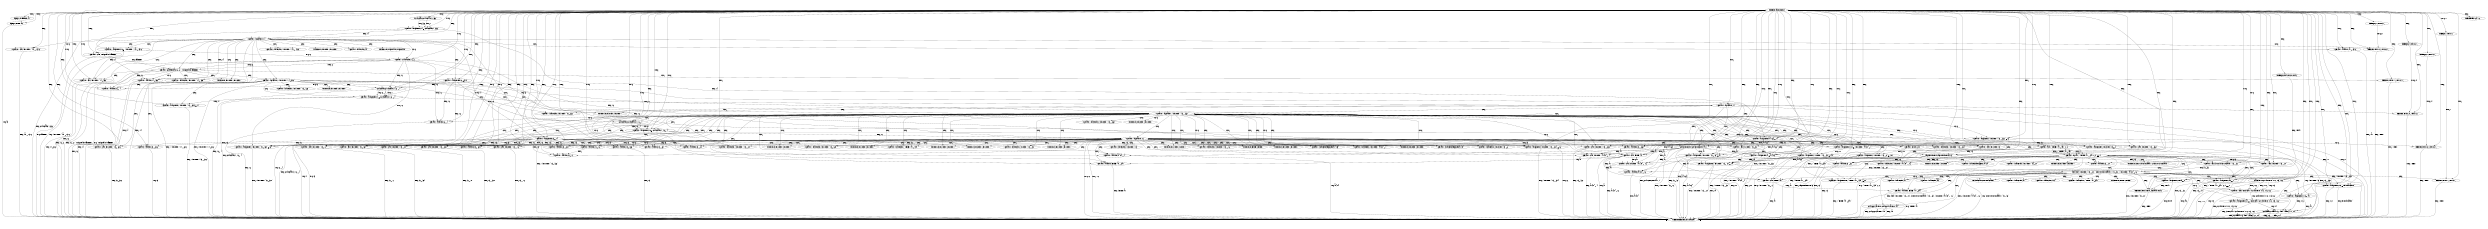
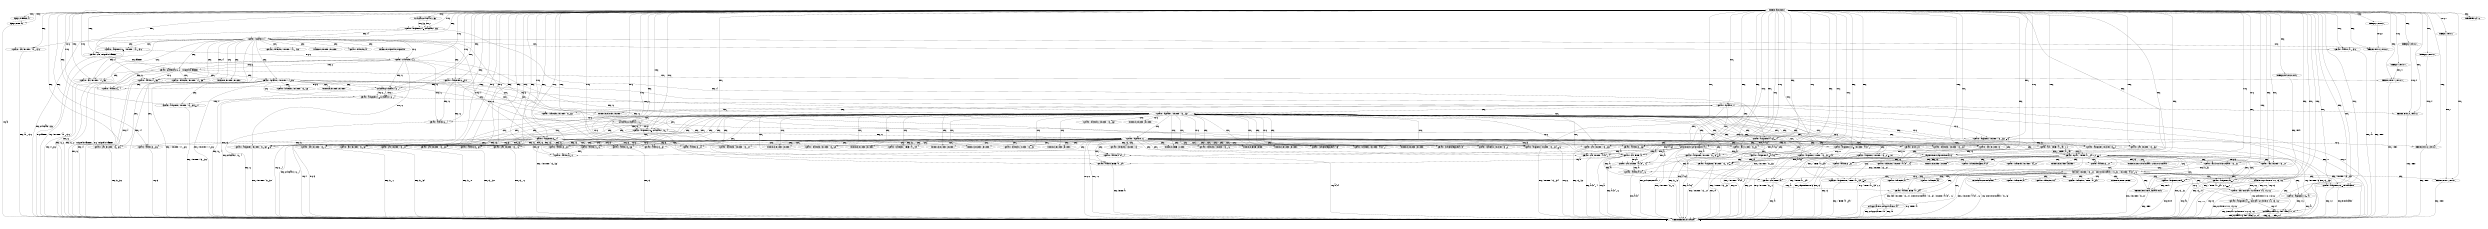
node "(LITERAL,71,return 71;)": added
edge "(<operator>.logicalNot,!*(_DWORD *)(v5 + 332))" -> "(<operator>.and,*((_BYTE *)a1 + 591) & 2)": reversed
node "(UNKNOWN,_WORD *,_WORD *)": label "(UNKNOWN,_WORD *,_WORD *)" -> "(UNKNOWN,_BYTE *,_WORD *)"
edge "(Curl_conncontrol,Curl_conncontrol(a1, 1))" -> "(<operator>.addition,a1[20] + 16)": now "(<operator>.cast,(_DWORD *)(a1[20] + 16))" -> "(<operator>.addition,a1[20] + 16)"
